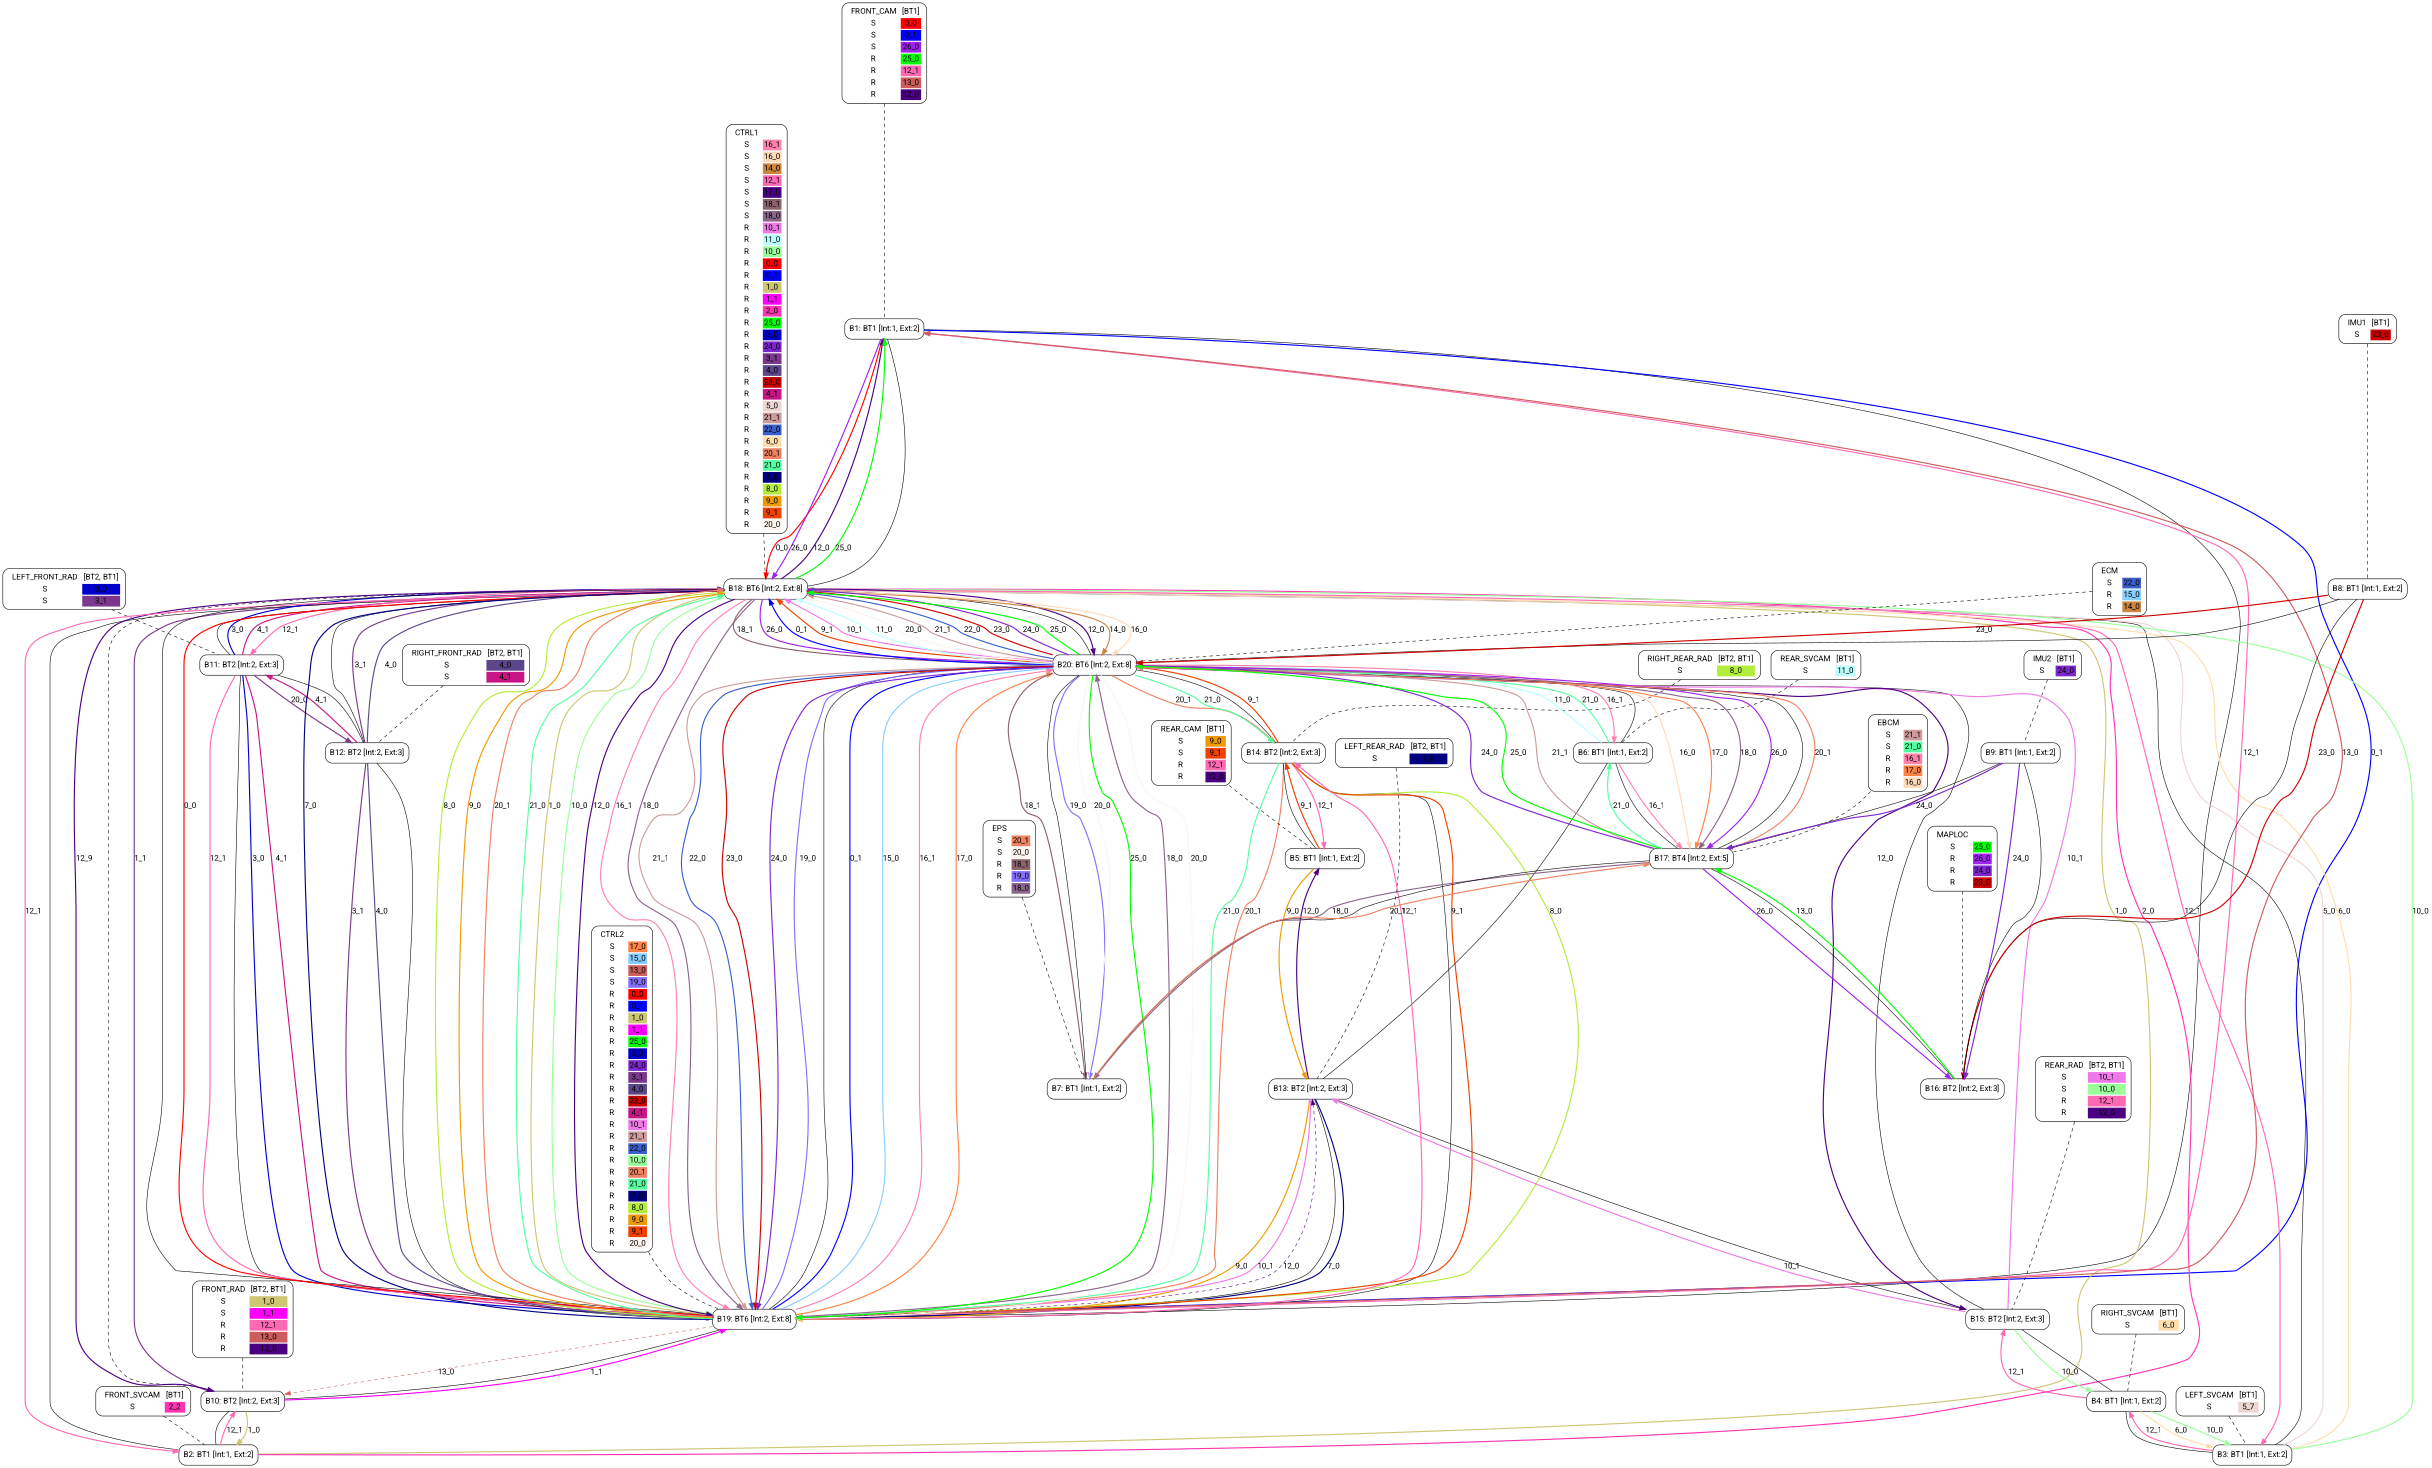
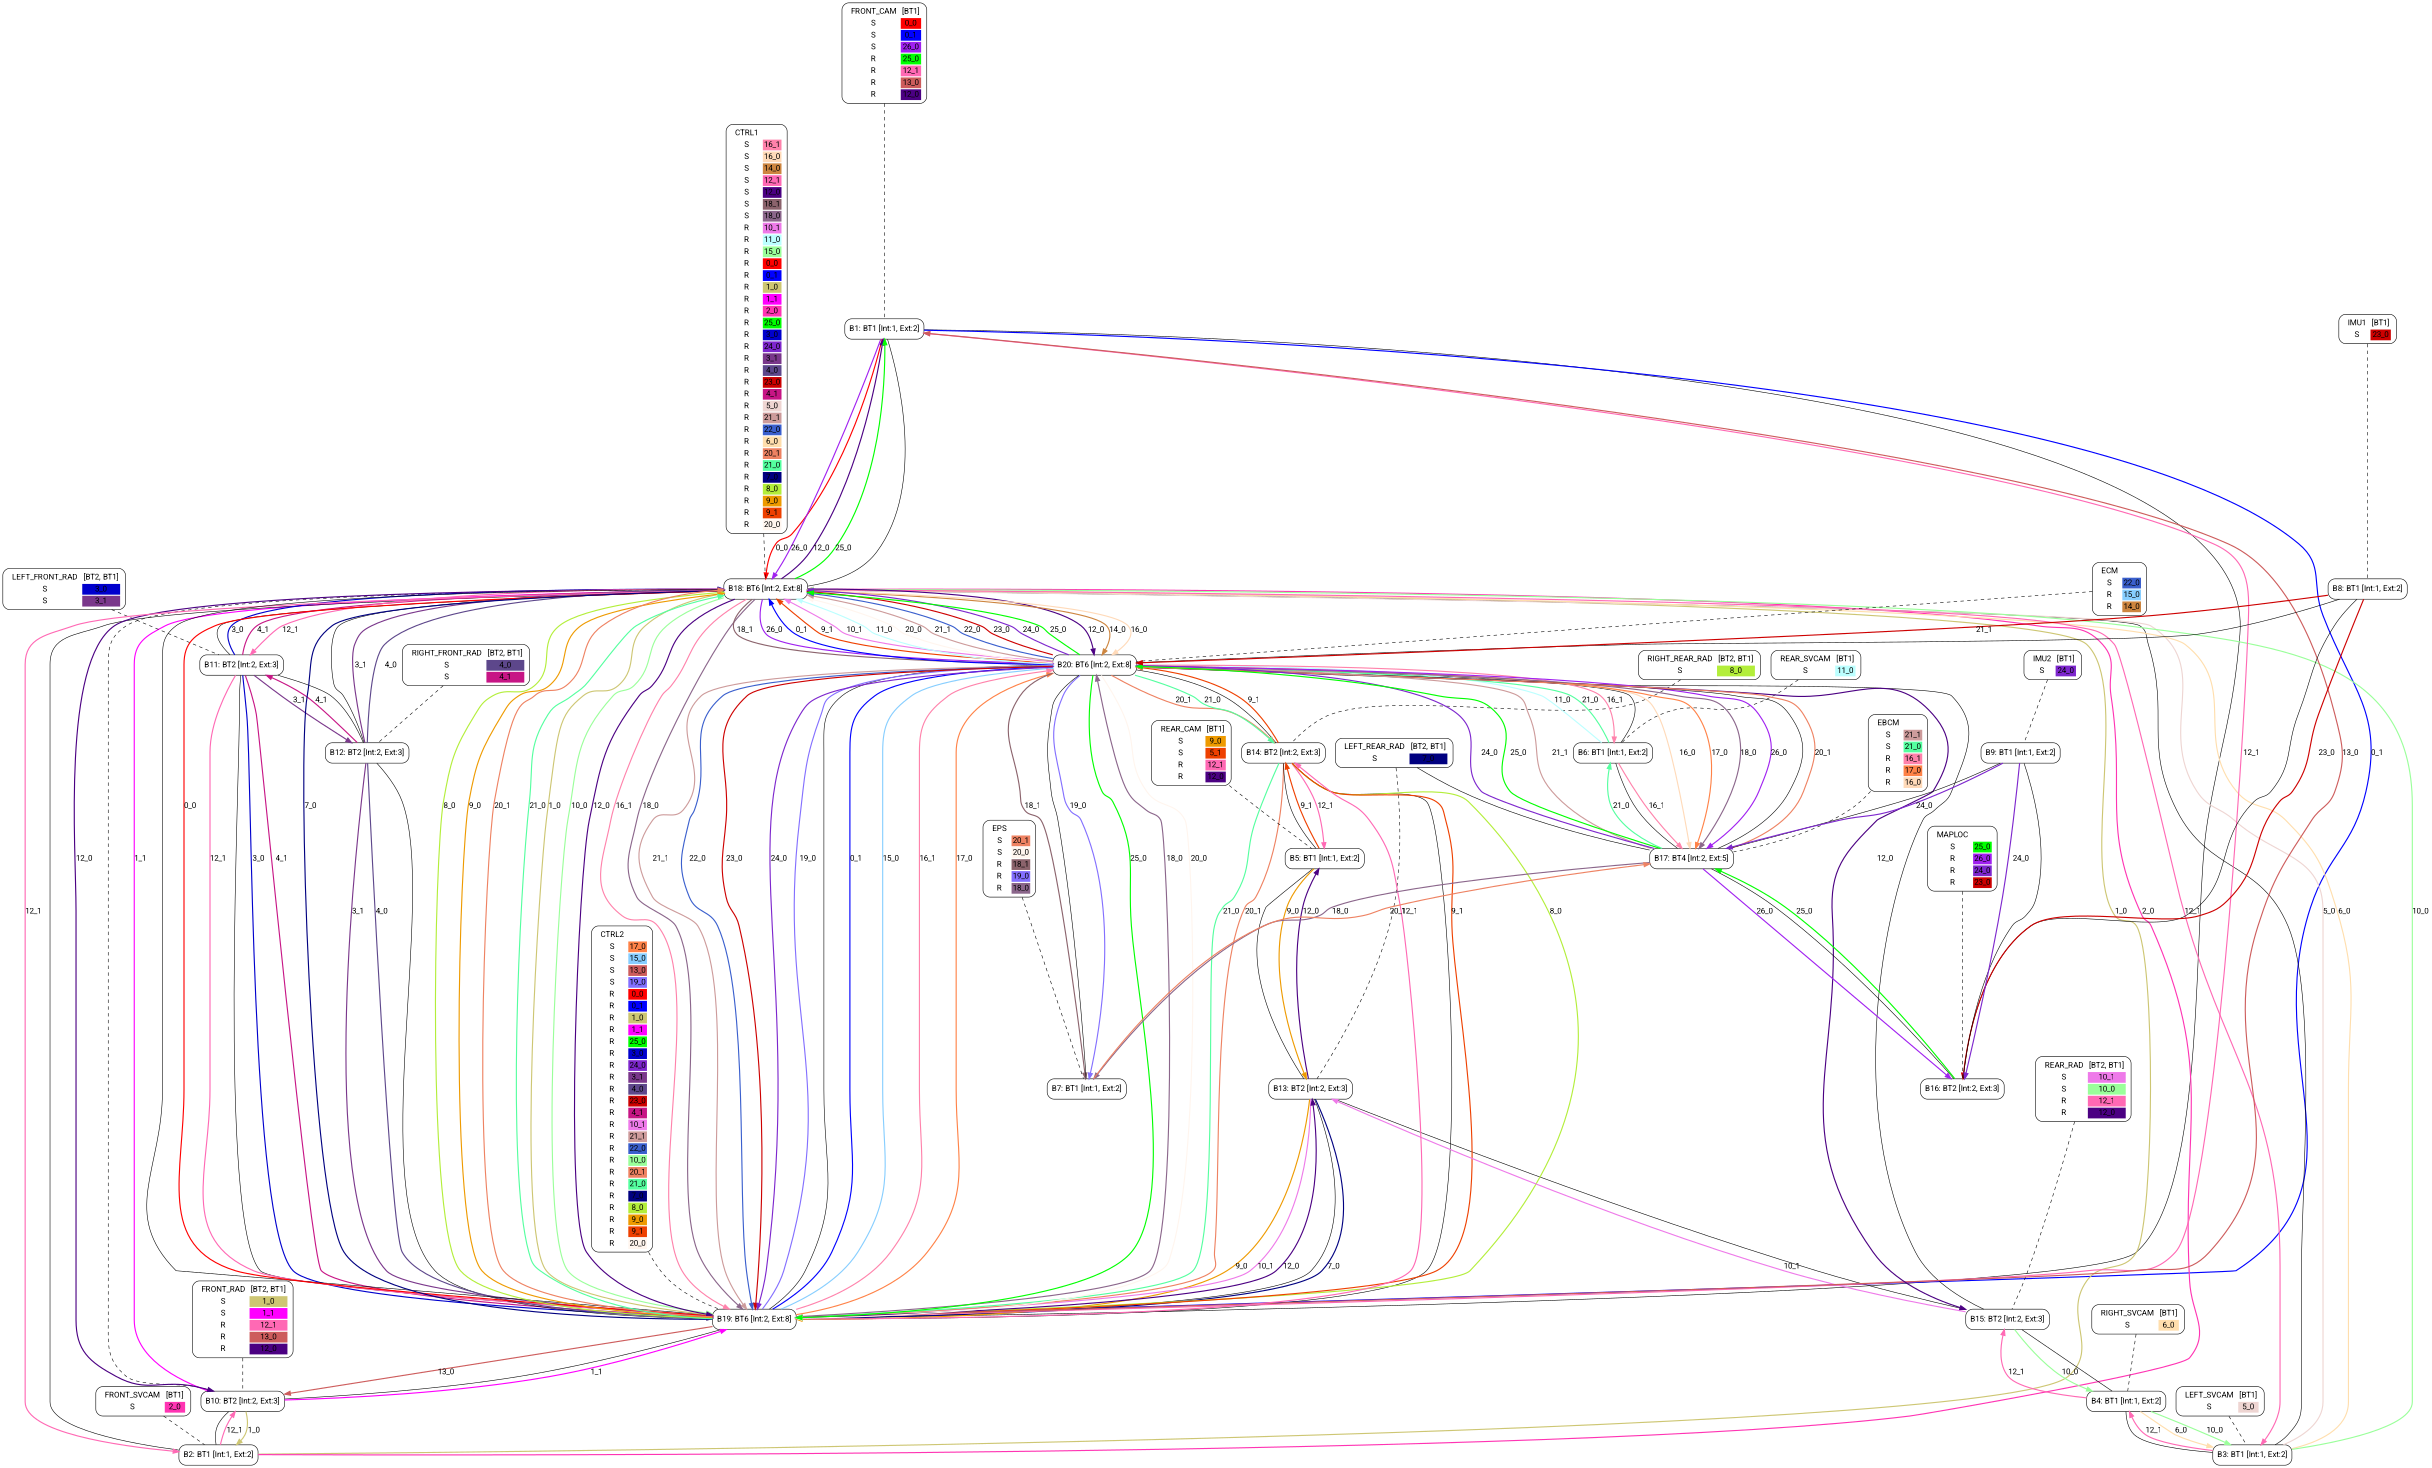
node "CTRL1": text "10_0" -> "15_0"
edge "B18: BT6 [Int:2, Ext:8]" -- "B20: BT6 [Int:2, Ext:8]": removed
edge "B8: BT1 [Int:1, Ext:2]" -> "B20: BT6 [Int:2, Ext:8]": label "23_0" -> "21_1"
edge "B15: BT2 [Int:2, Ext:3]" -> "B20: BT6 [Int:2, Ext:8]": removed, label "10_1"
edge "B11: BT2 [Int:2, Ext:3]" -> "B12: BT2 [Int:2, Ext:3]": label "20_0" -> "3_1"
edge "B10: BT2 [Int:2, Ext:3]" -> "B18: BT6 [Int:2, Ext:8]": color mediumorchid4 -> magenta1
node "REAR_CAM": text "9_1" -> "5_1"
edge "B18: BT6 [Int:2, Ext:8]" -> "B10: BT2 [Int:2, Ext:3]": label "12_9" -> "12_0"
edge "B7: BT1 [Int:1, Ext:2]" -> "B20: BT6 [Int:2, Ext:8]": removed, label "20_0"
edge "B17: BT4 [Int:2, Ext:5]" -- "B7: BT1 [Int:1, Ext:2]": now "B17: BT4 [Int:2, Ext:5]" -- "LEFT_REAR_RAD"
edge "B16: BT2 [Int:2, Ext:3]" -> "B17: BT4 [Int:2, Ext:5]": label "13_0" -> "25_0"
edge "B6: BT1 [Int:1, Ext:2]" -- "B13: BT2 [Int:2, Ext:3]": now "B5: BT1 [Int:1, Ext:2]" -- "B13: BT2 [Int:2, Ext:3]"
edge "B19: BT6 [Int:2, Ext:8]" -> "B13: BT2 [Int:2, Ext:3]": style dashed -> bold
edge "B19: BT6 [Int:2, Ext:8]" -> "B10: BT2 [Int:2, Ext:3]": style dashed -> bold
node "FRONT_SVCAM": text "2_2" -> "2_0"
node "LEFT_SVCAM": text "5_7" -> "5_0"
